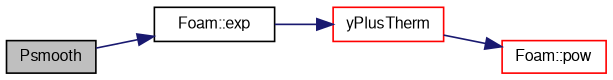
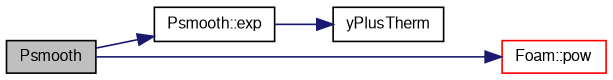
node "Foam::exp": label "Foam::exp" -> "Psmooth::exp"
node "yPlusTherm": color red -> black
edge "yPlusTherm" -> "Foam::pow": now "Psmooth" -> "Foam::pow"
